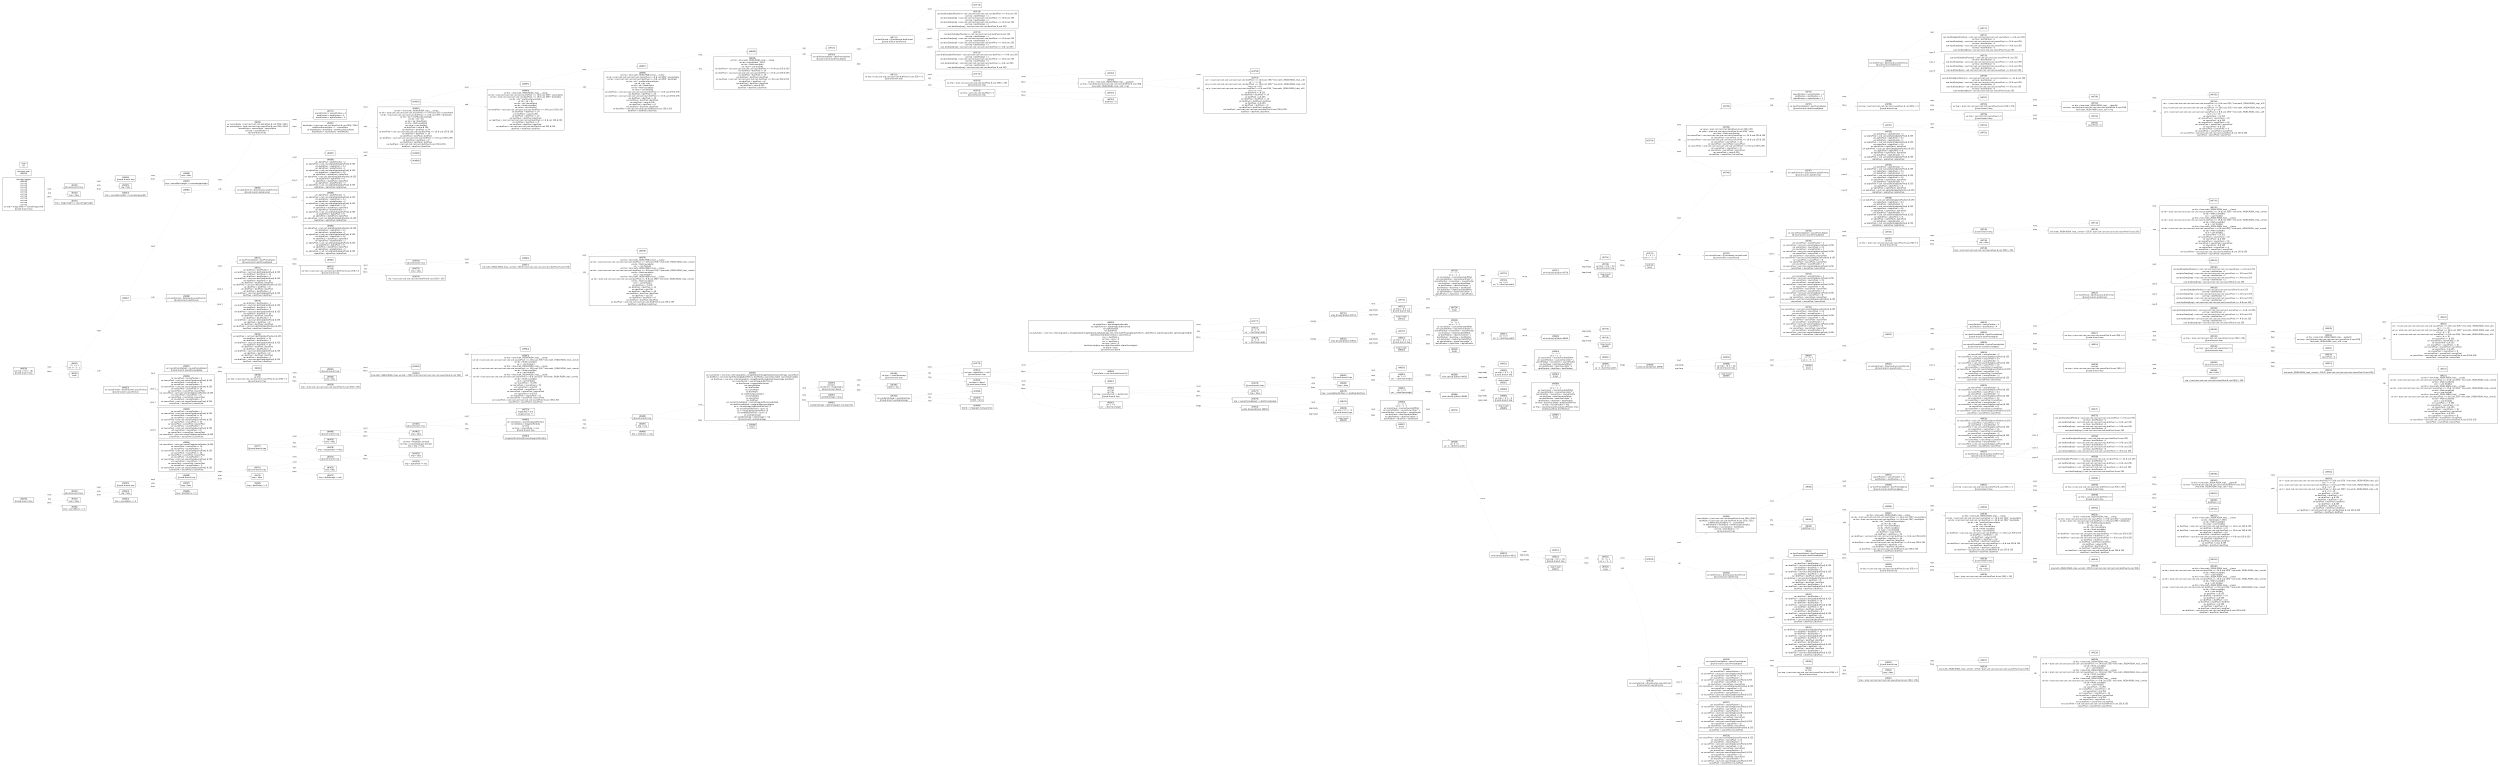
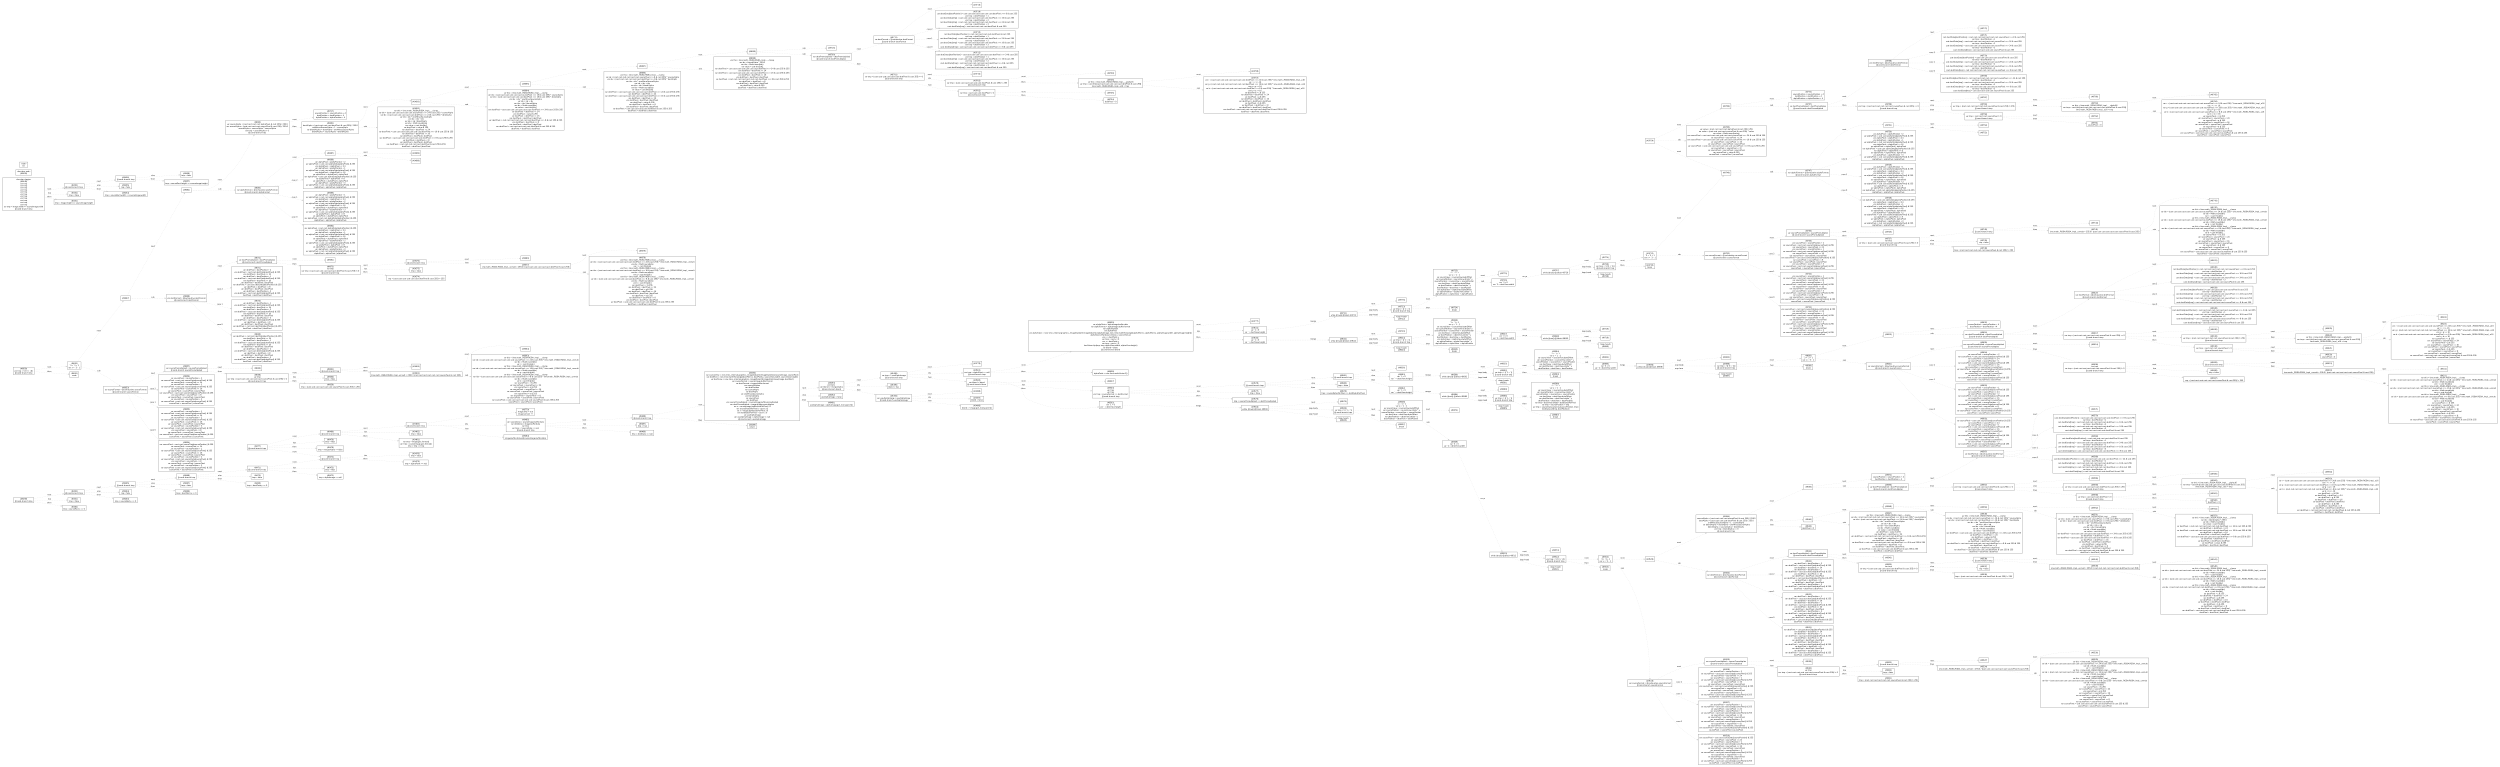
edge "(49474) @:cond-branch tmp" -> "(49477) @:cond-branch tmp": reversed
